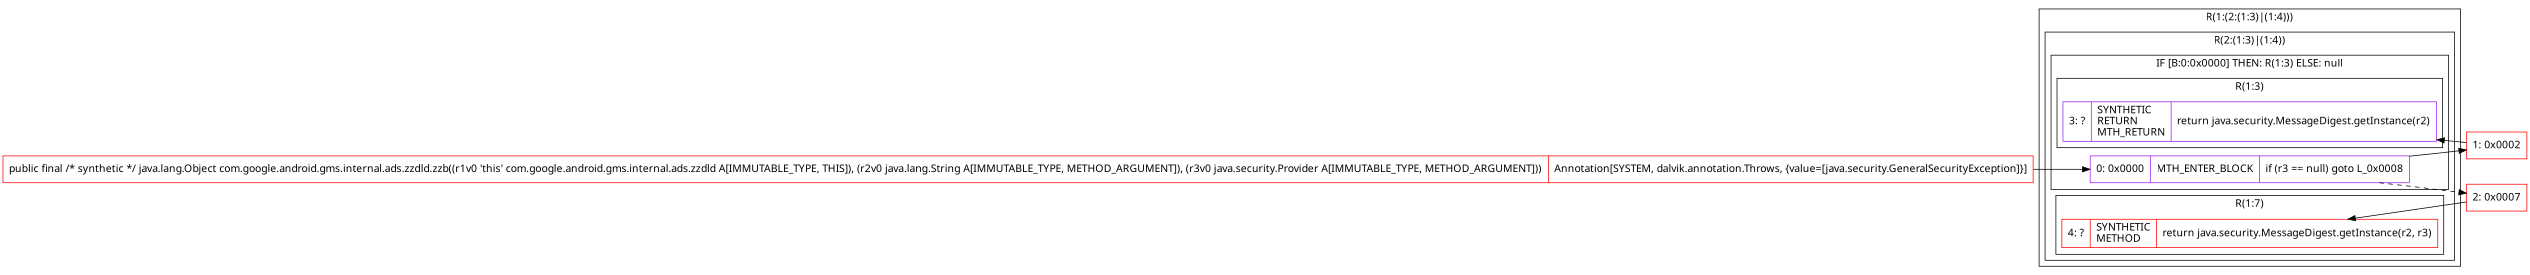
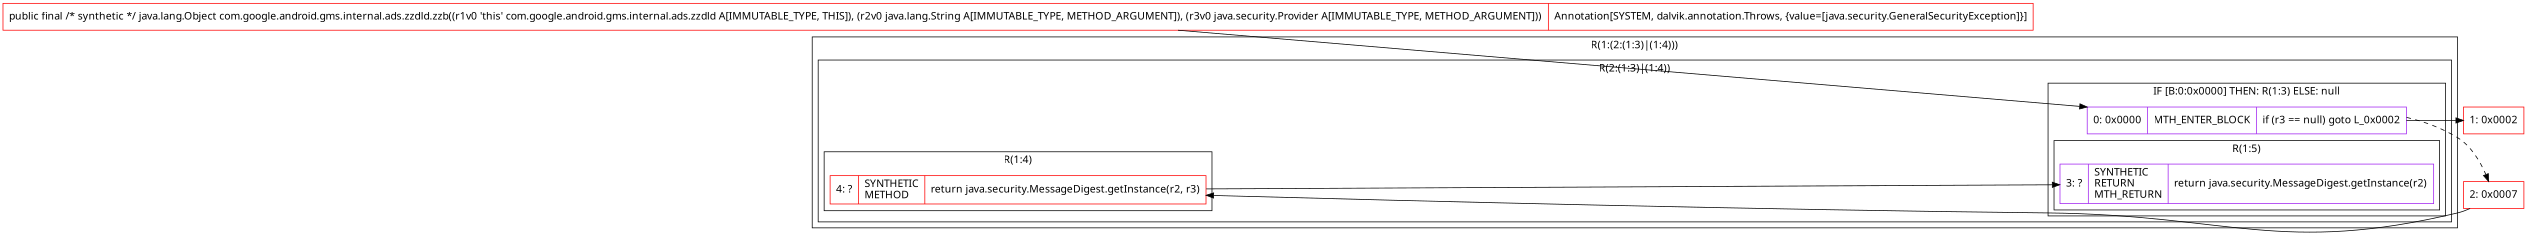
cluster "R(1:3)": label "R(1:3)" -> "R(1:5)"
edge "1: 0x0002" -> "3: ?": now "4: ?" -> "3: ?"
node "0: 0x0000": text "if (r3 == null) goto L_0x0008" -> "if (r3 == null) goto L_0x0002"
cluster "R(1:7)": label "R(1:7)" -> "R(1:4)"
